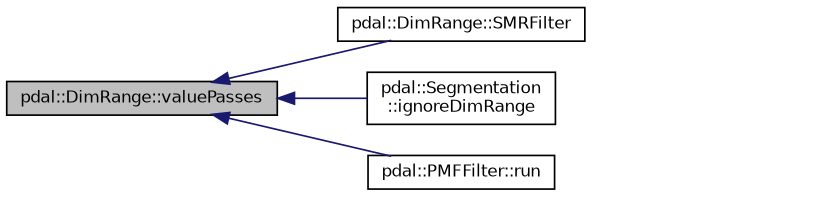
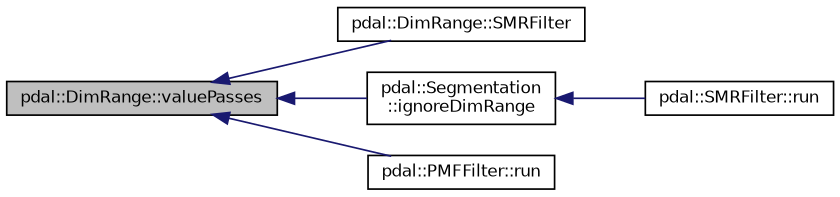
node "pdal::SMRFilter::run": added
